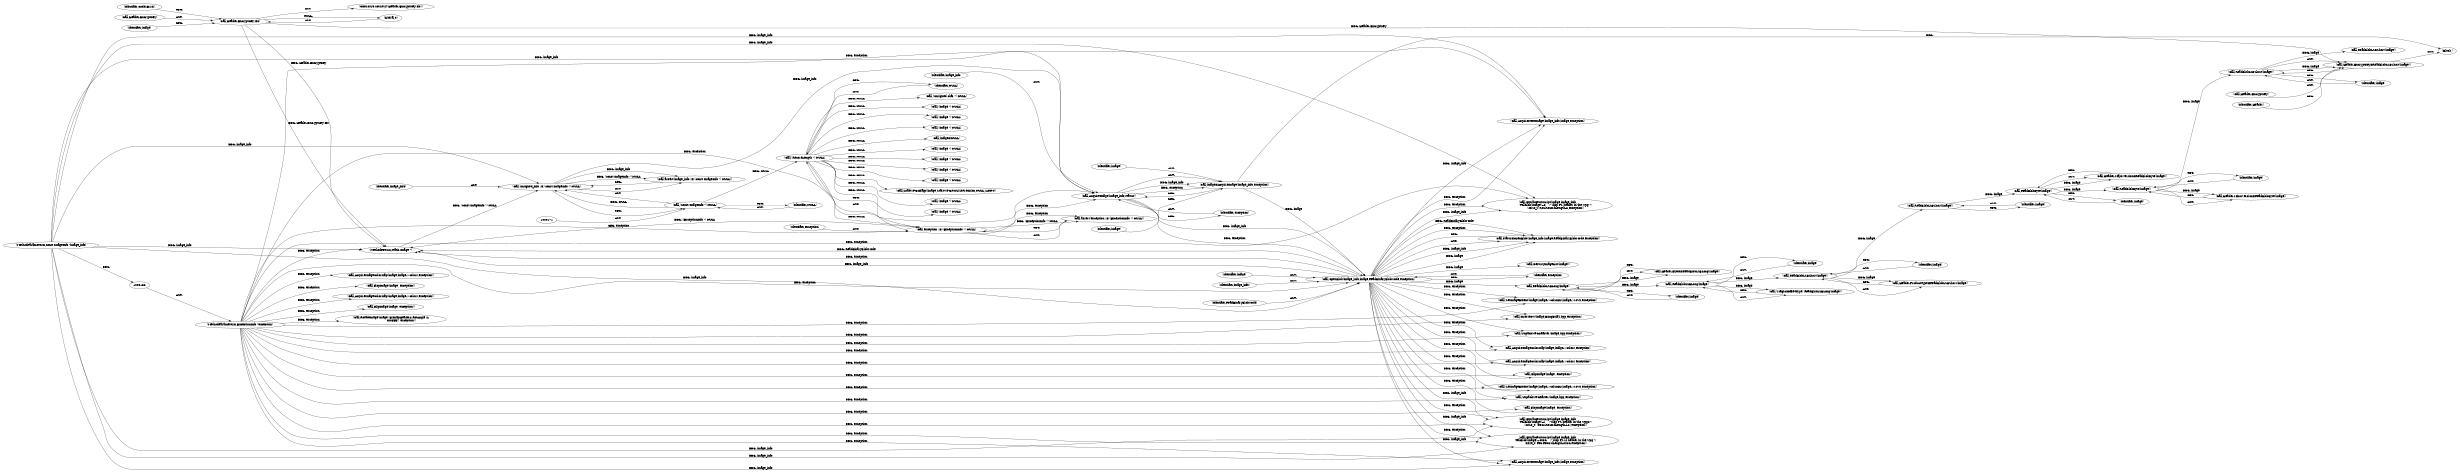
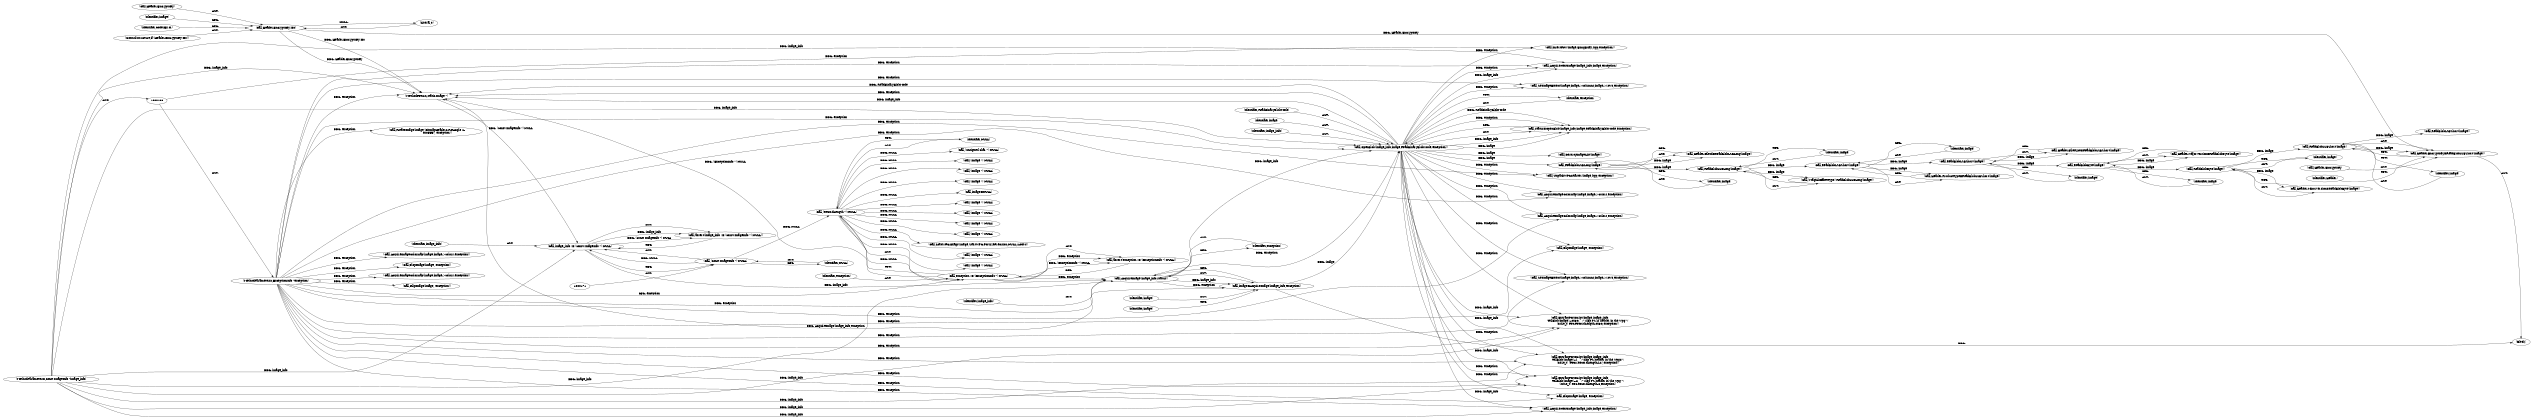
edge "(Call,Header.EncryptKey!=0)" -> "(ControlStructure,if (Header.EncryptKey!=0))": reversed
node "(Call,Header.FileType=ReadBlobLSBShort(image))": added
node "(Call,unsigned_info != (const ImageInfo *) NULL)": label "(Call,unsigned_info != (const ImageInfo *) NULL)" -> "(Call,image_info != (const ImageInfo *) NULL)"
edge "(MethodParameterIn,const ImageInfo *image_info)" -> "1000138": label "DDG: " -> "AST: "
edge "(Call,image=AcquireImage(image_info,exception))" -> "(MethodReturn,static Image *)": added, label "DDG: AcquireImage(image_info,exception)"
edge "(MethodParameterIn,ExceptionInfo *exception)" -> "(Call,InsertRow(image,BImgBuff,i,bpp,exception))": now "1000138" -> "(Call,InsertRow(image,BImgBuff,i,bpp,exception))"
node "(Call,UnpackWPGRaster(image,bpp,exception))": removed
